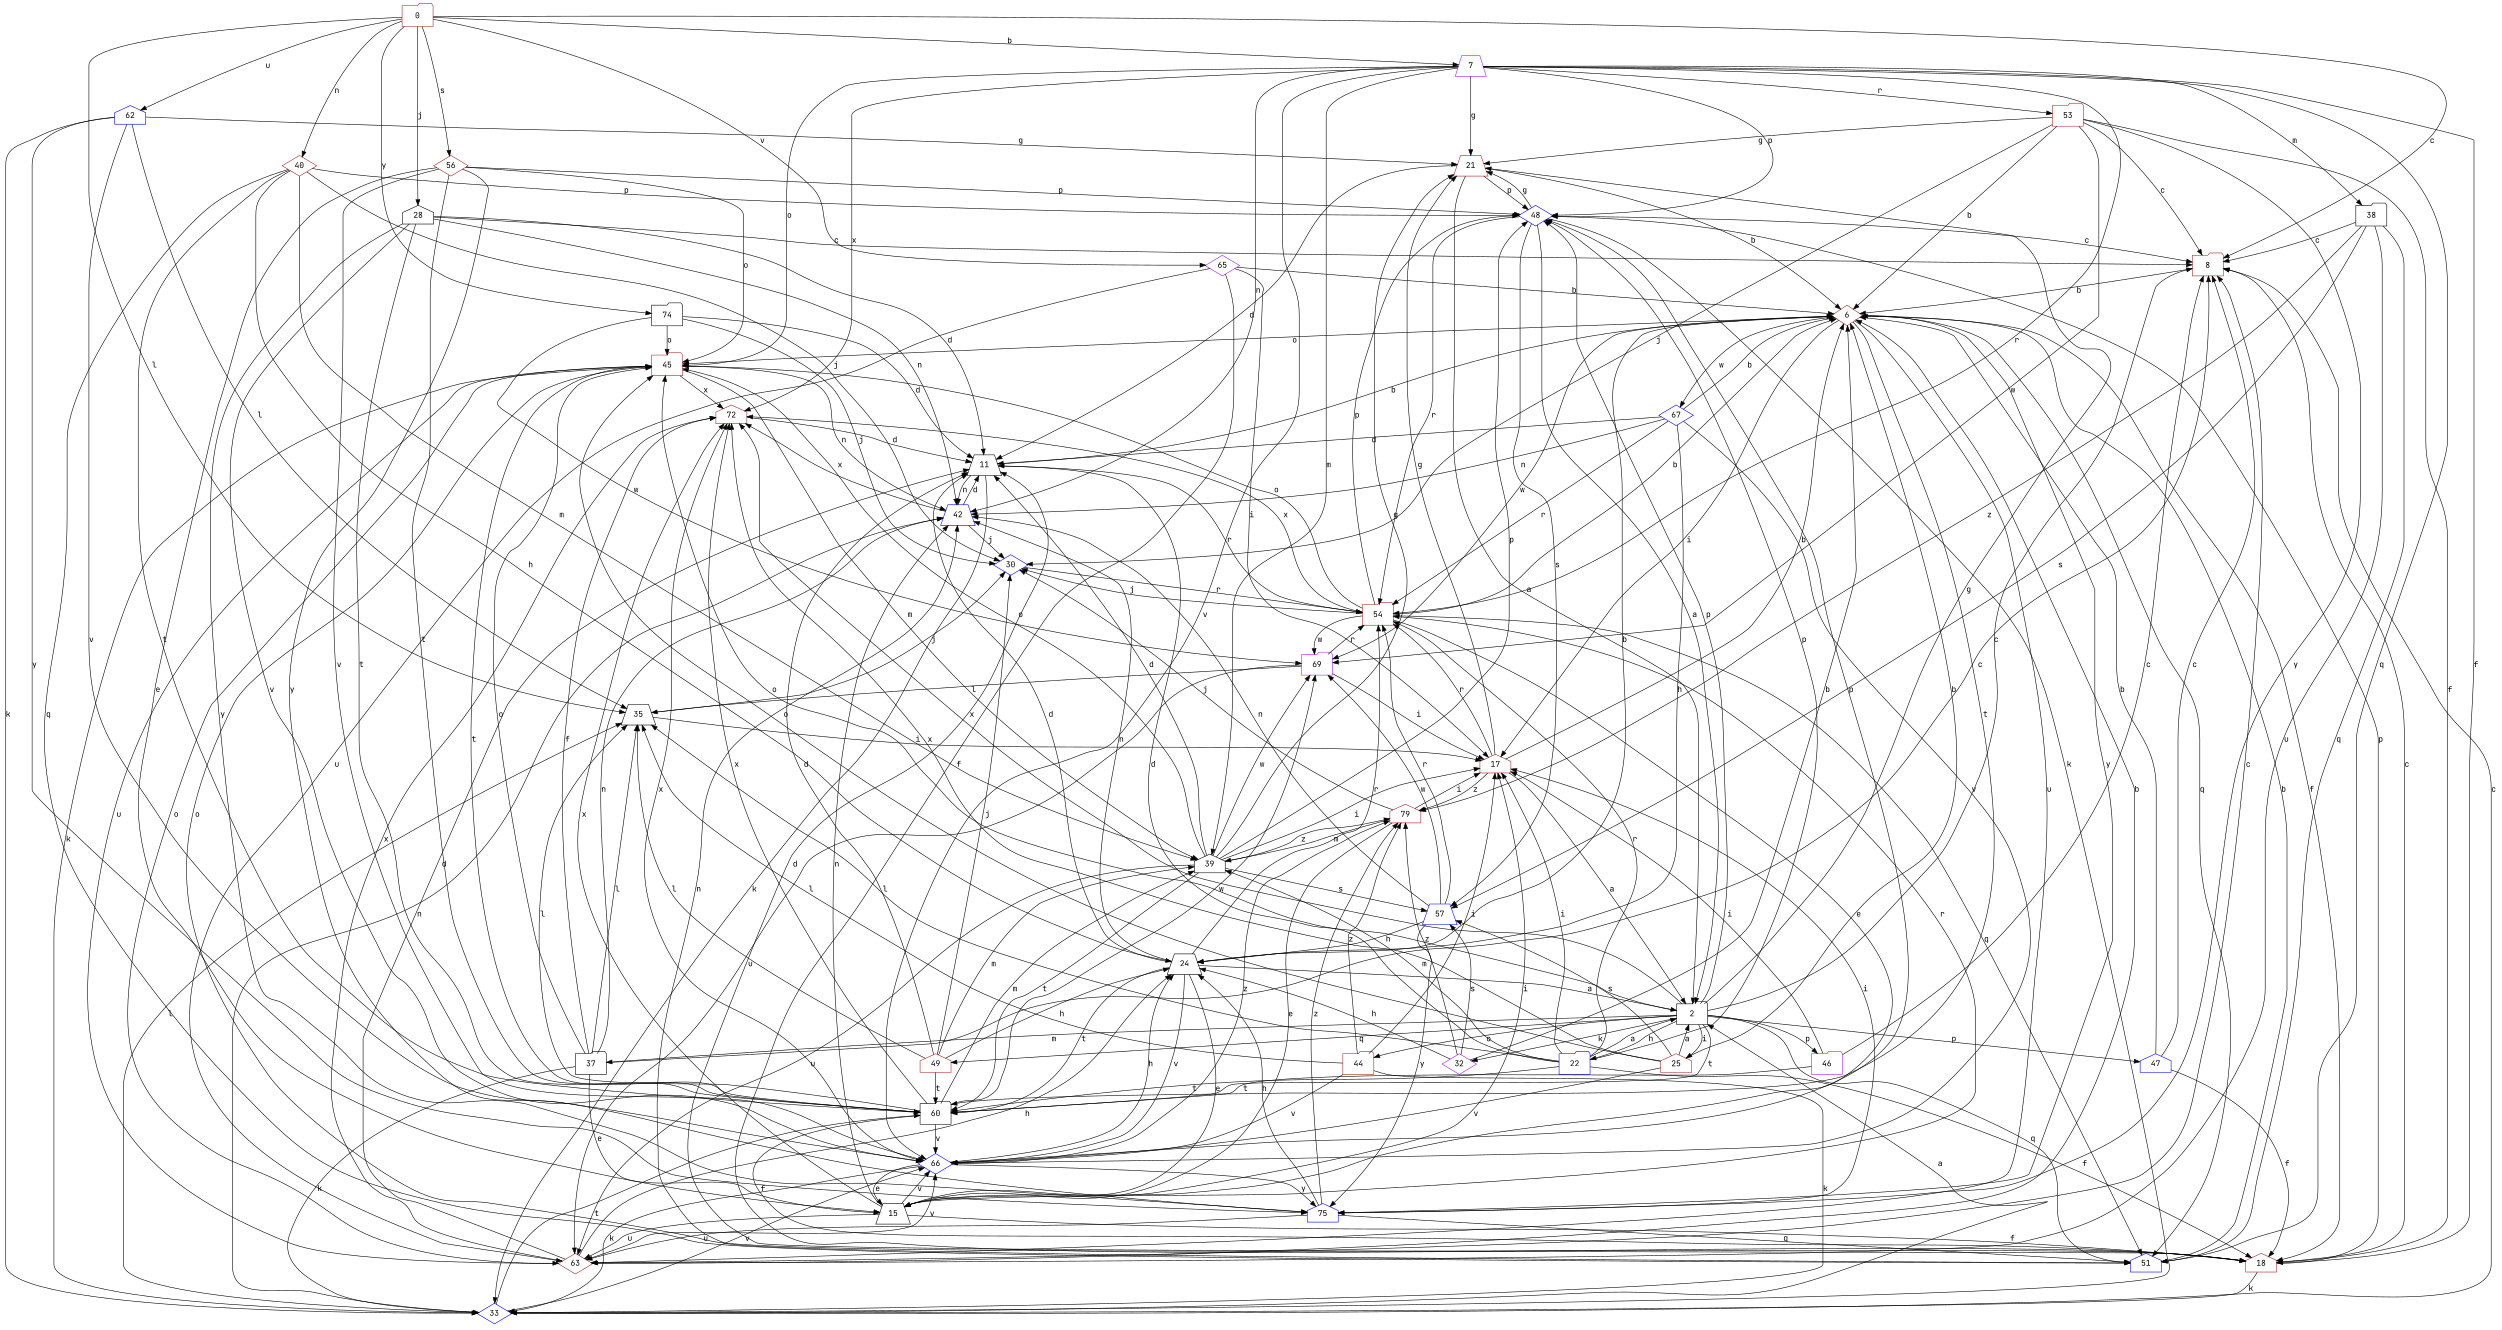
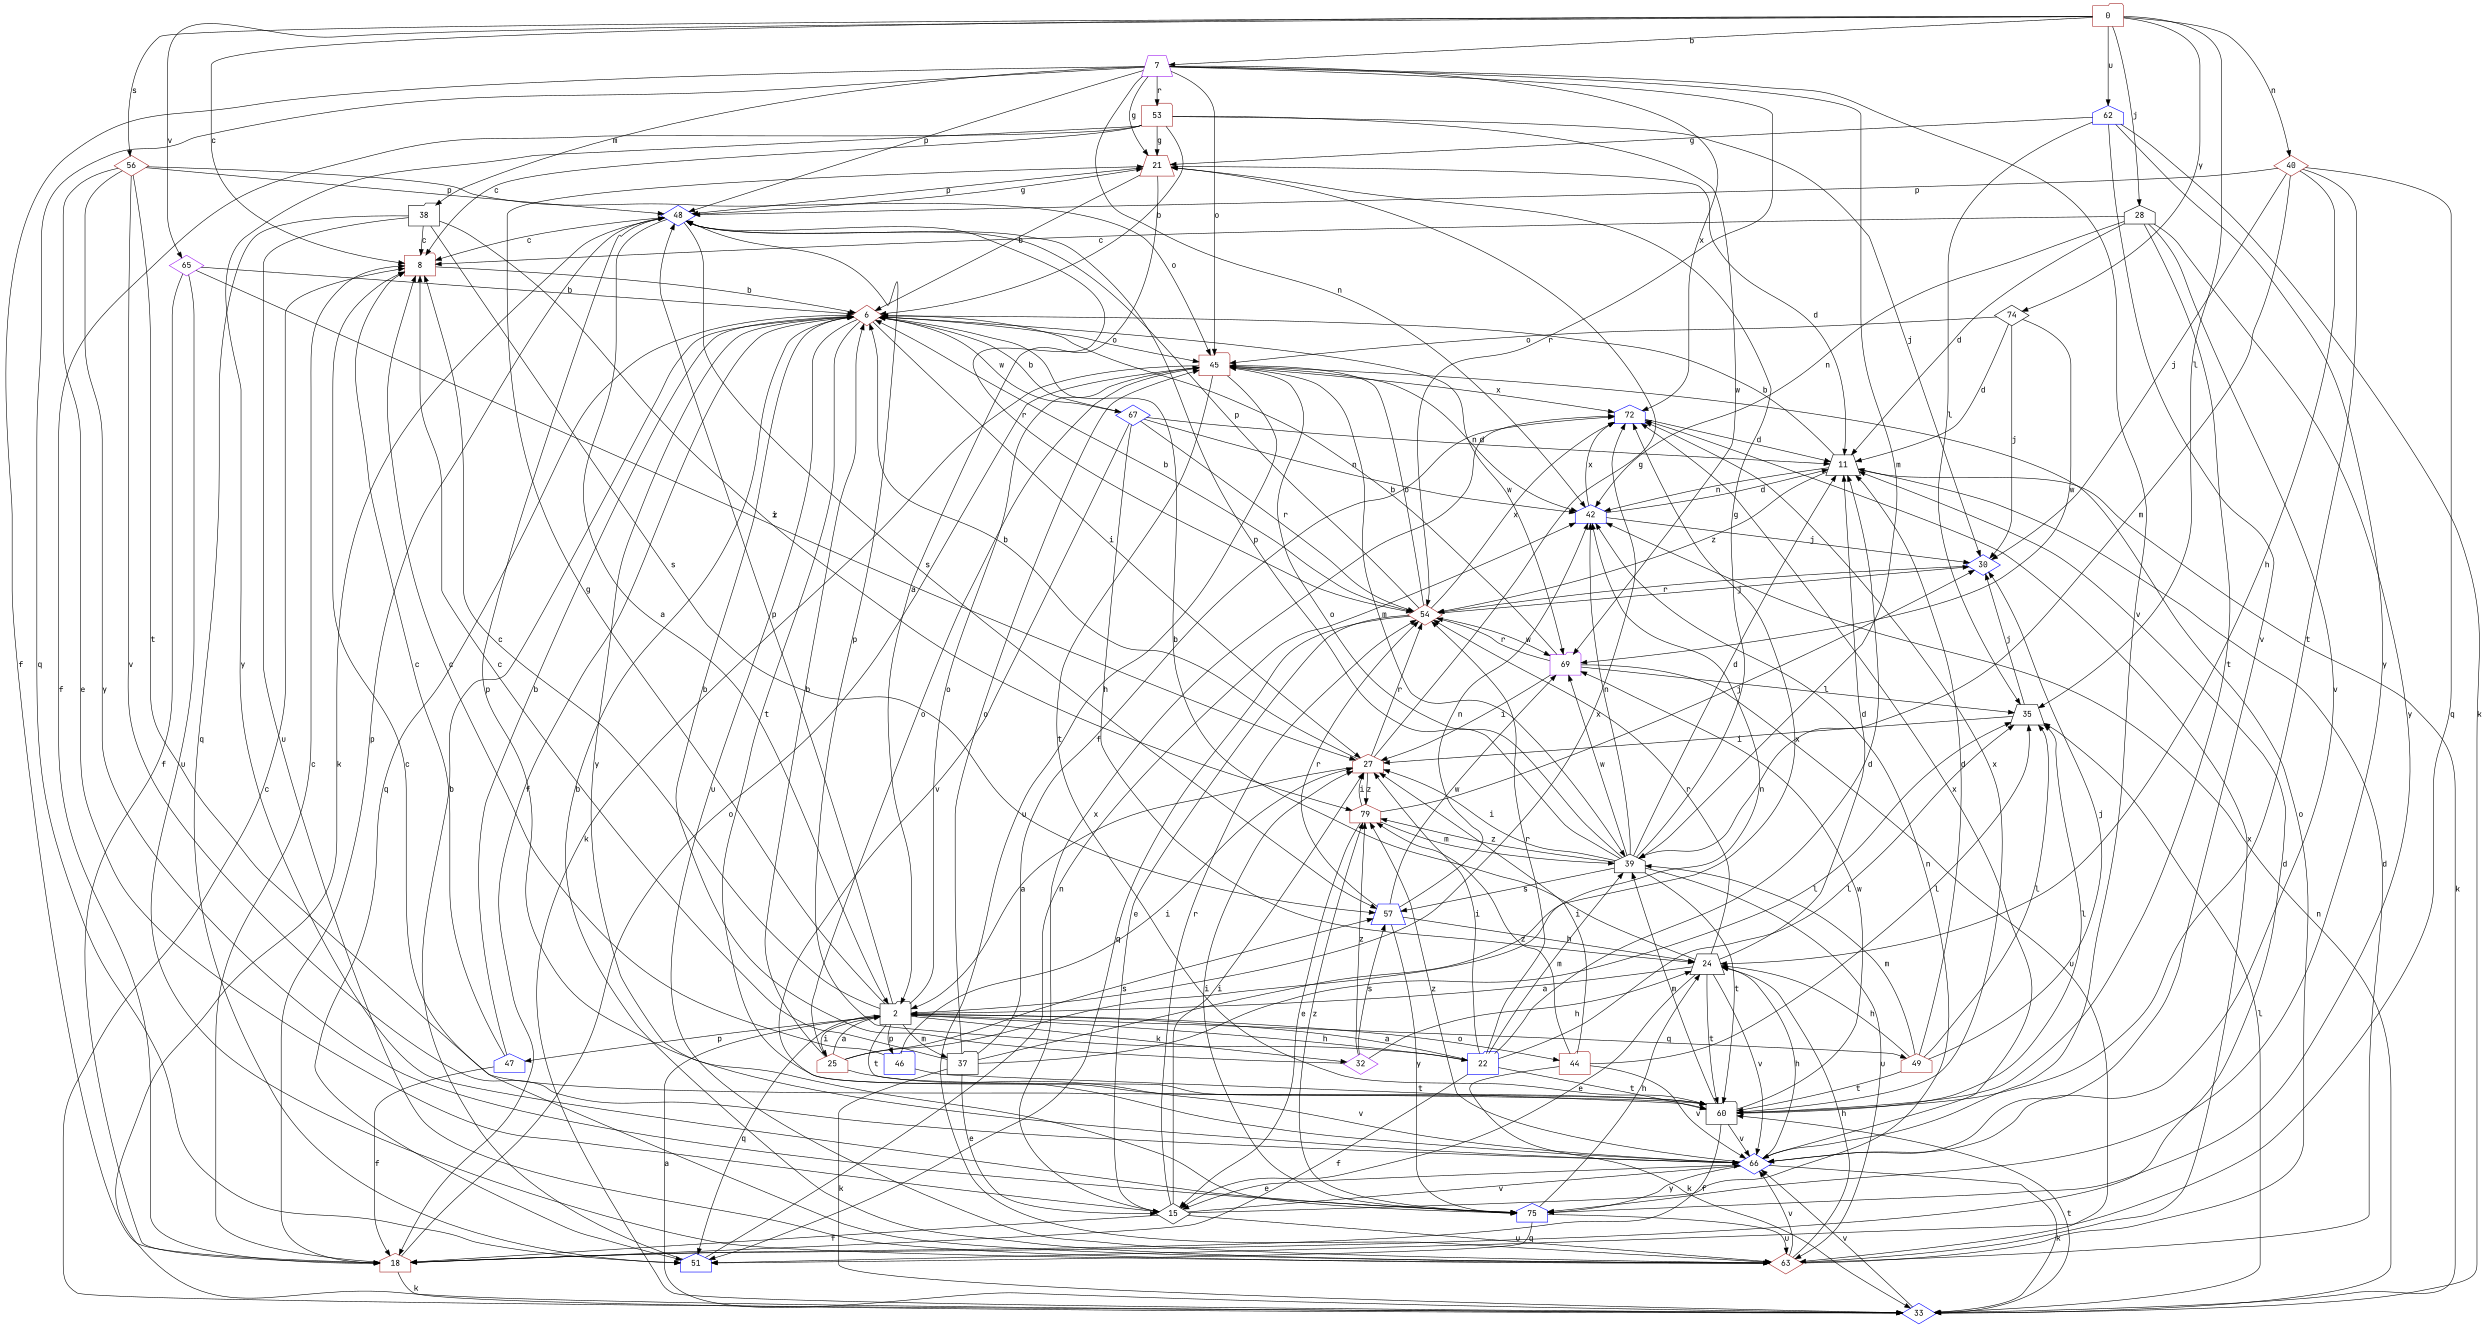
node "74": shape folder -> diamond
node "72": color brown -> blue
edge "69" -> "6": added, label "b"
node "42": shape trapezium -> house
edge "11" -> "54": label "r" -> "z"
node "54": shape folder -> diamond
edge "24" -> "42": now "39" -> "42"
node "17": label "17" -> "27"
node "46": color purple -> blue
node "15": shape trapezium -> diamond
